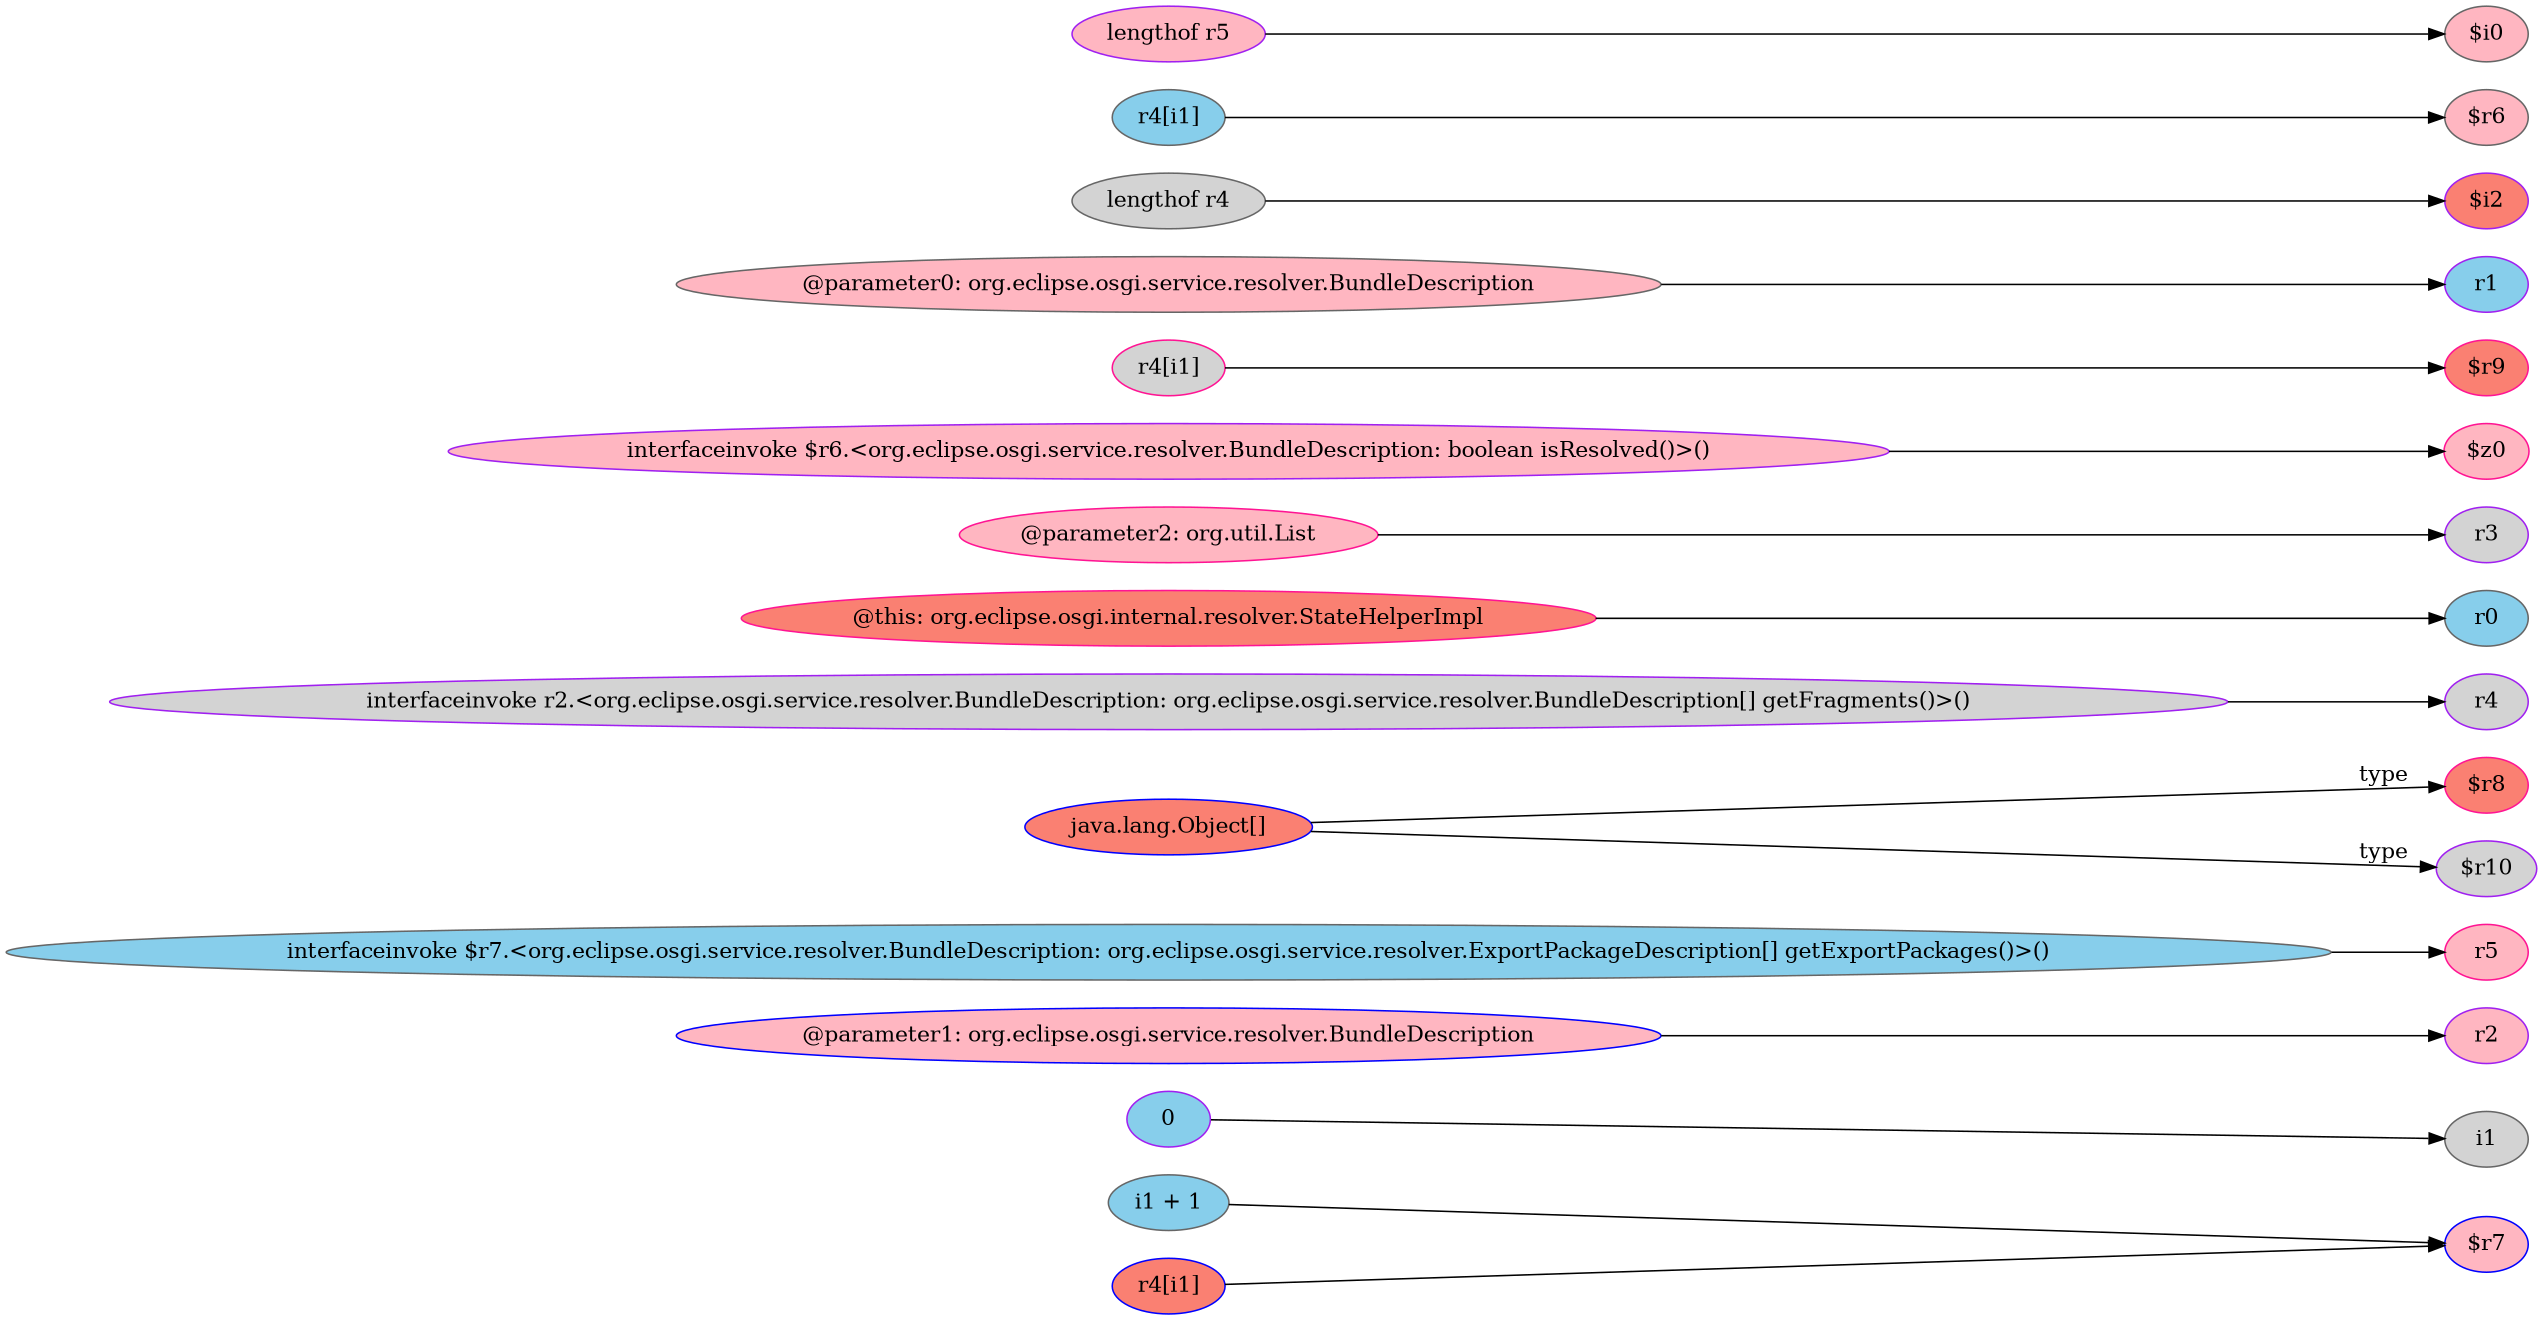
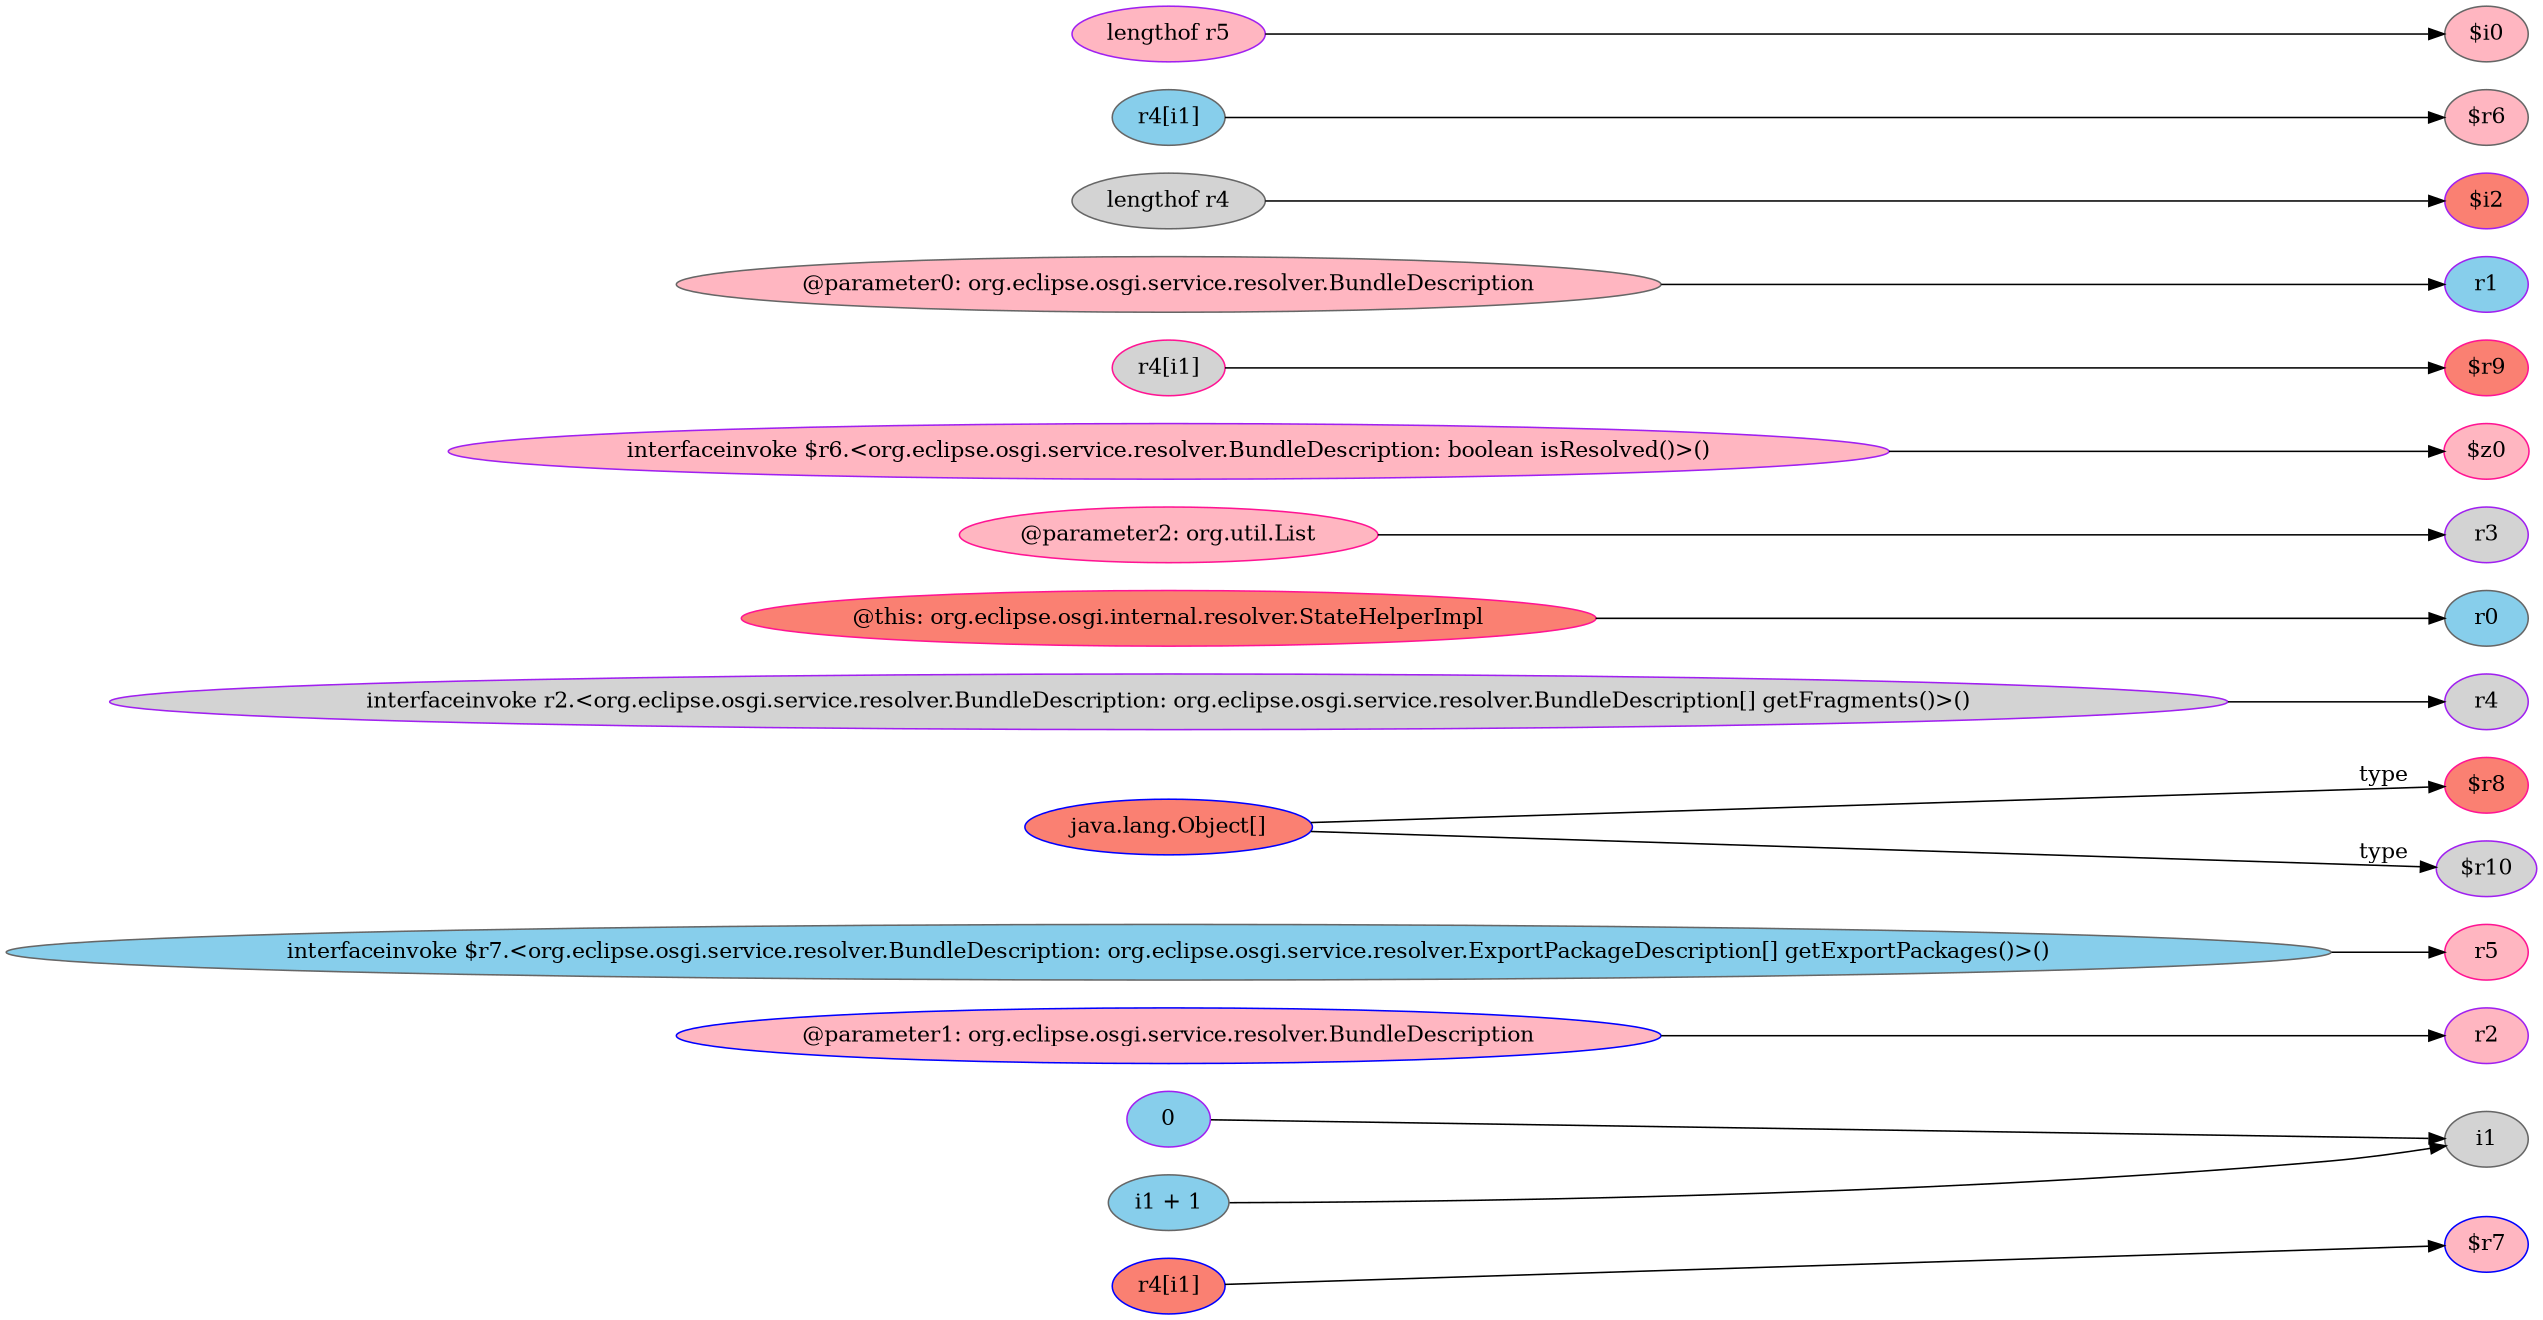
edge "i1 + 1" -> "$r7": now "i1 + 1" -> "i1"
